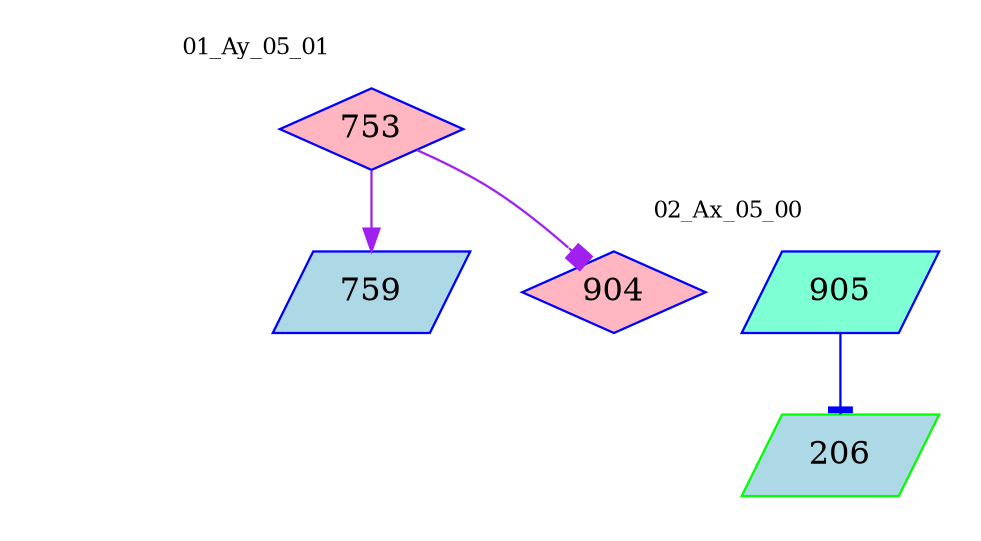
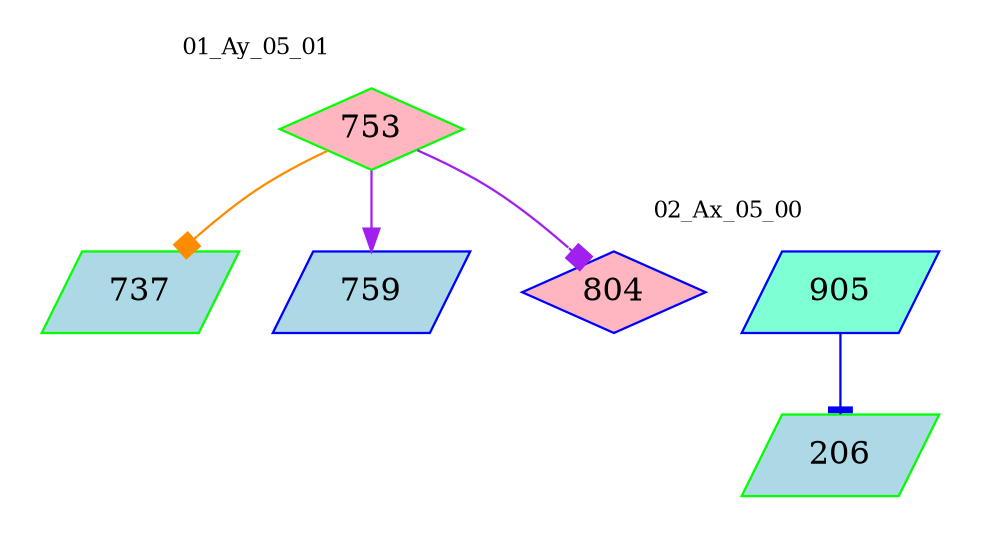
node "753": color blue -> green
node "737": added
node "904": label "904" -> "804"
